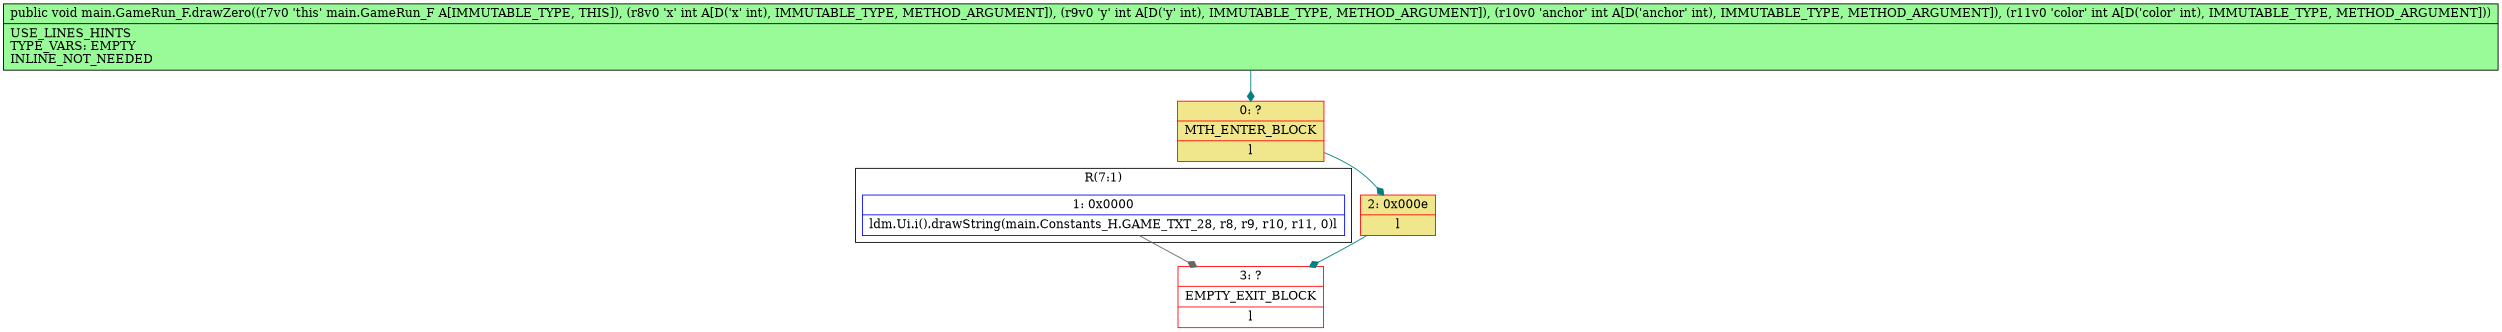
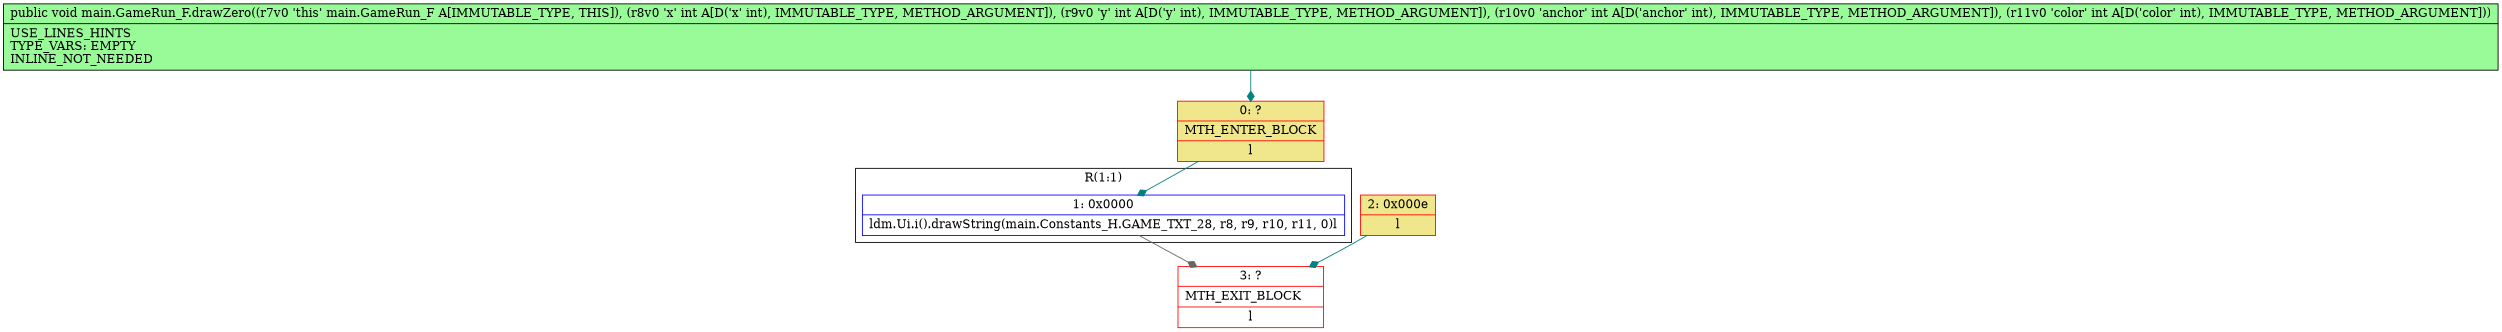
edge "0: ?" -> "2: 0x000e": now "0: ?" -> "1: 0x0000"
cluster "R(7:1)": label "R(7:1)" -> "R(1:1)"
node "3: ?": text "EMPTY_EXIT_BLOCK" -> "MTH_EXIT_BLOCK"
